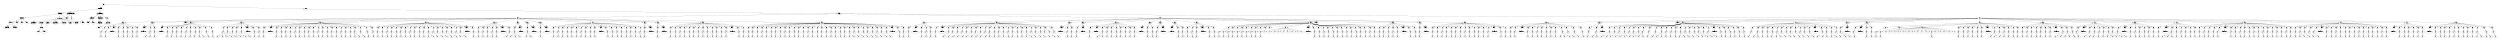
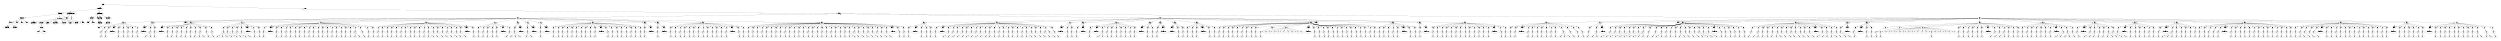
node "div": label "div" -> "textClass"
